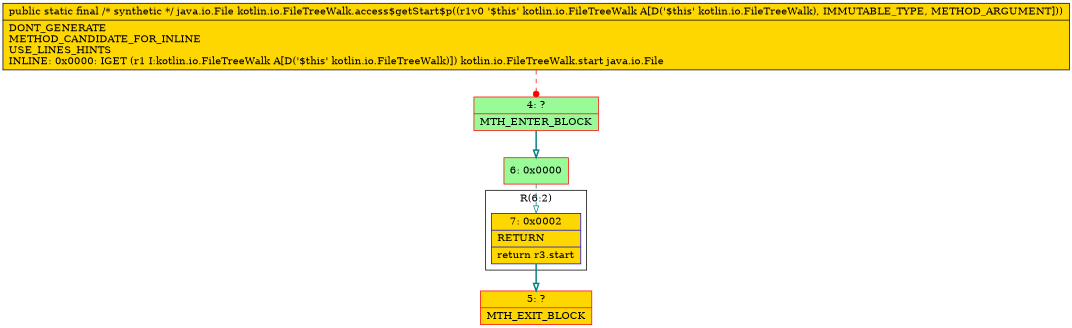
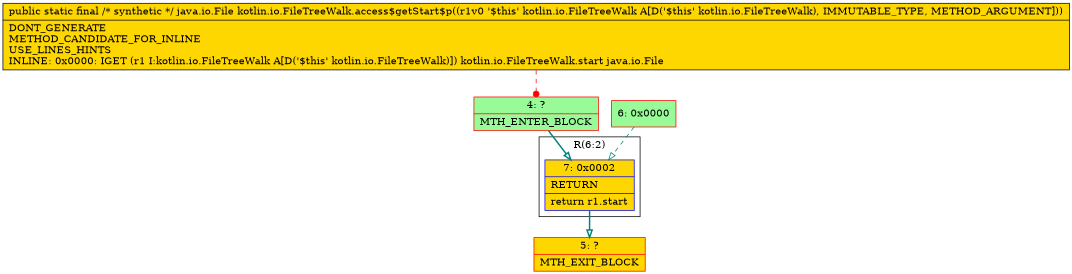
edge "4: ?" -> "6: 0x0000": now "4: ?" -> "7: 0x0002"
node "7: 0x0002": text "return r3.start" -> "return r1.start"
